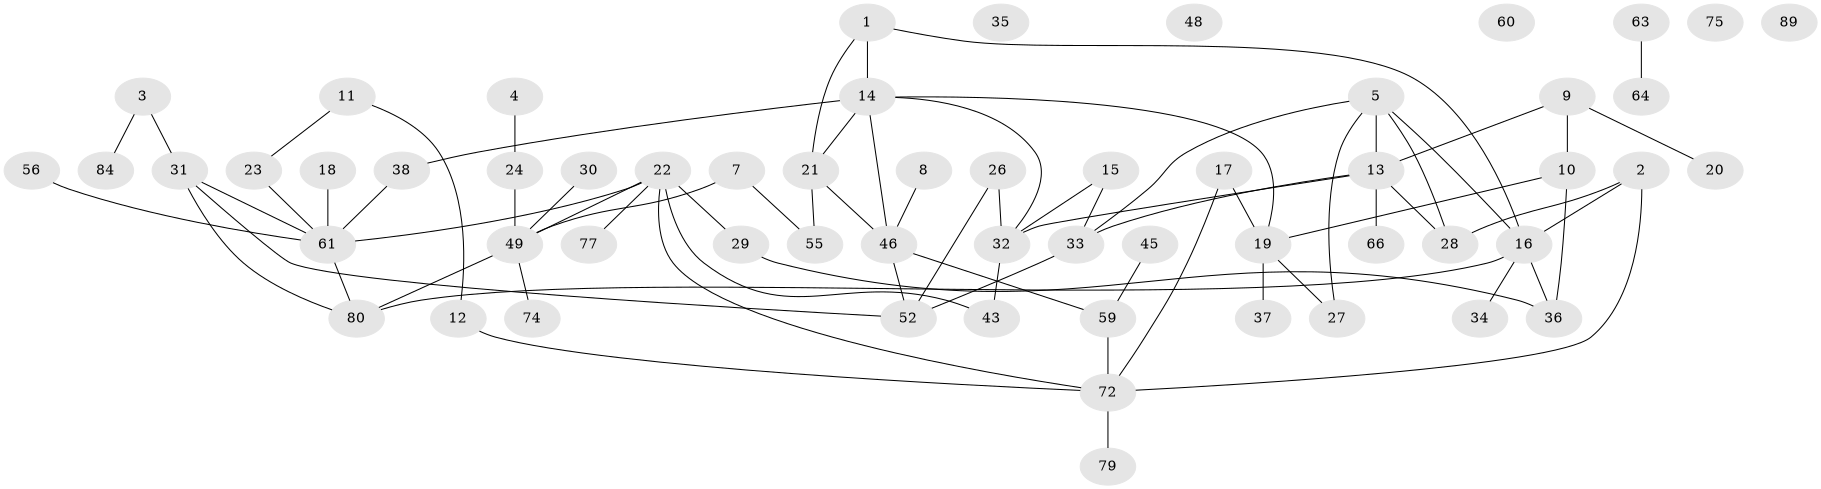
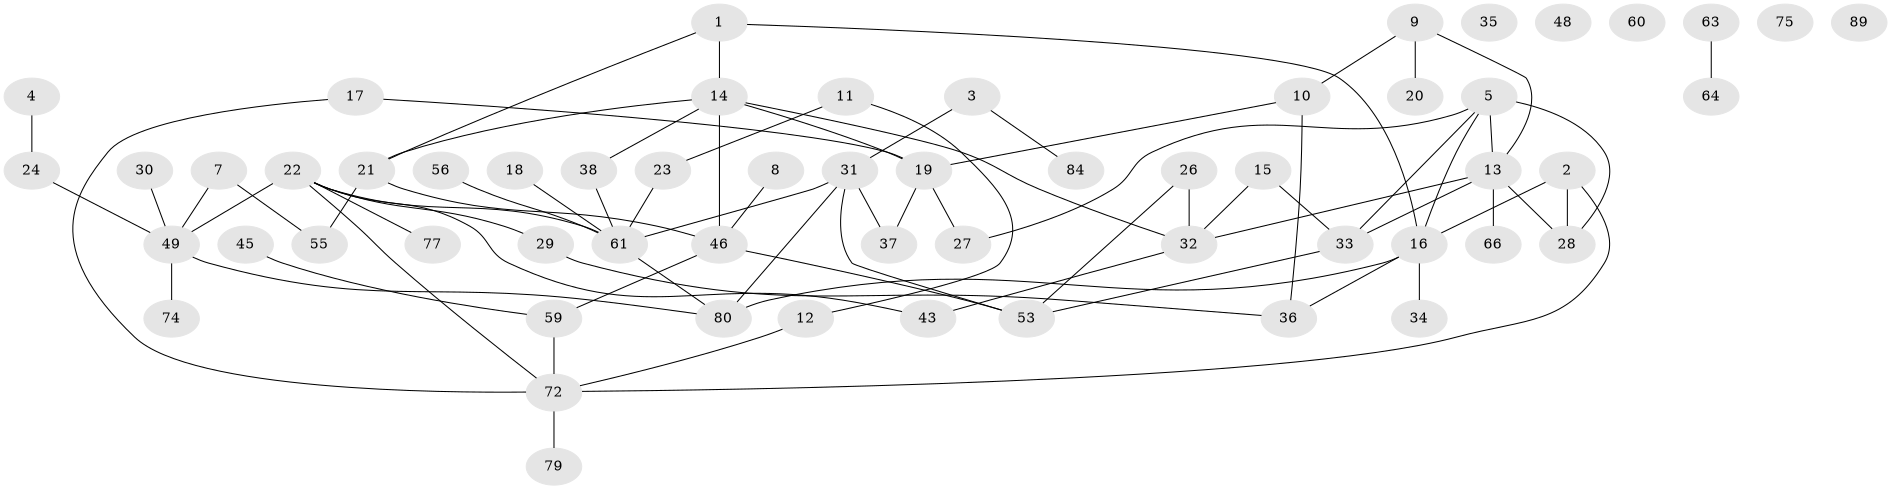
edge "31" -- "37": added
node "52": label "52" -> "53"
